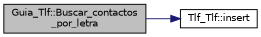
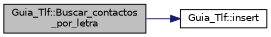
node "Tlf_Tlf::insert": label "Tlf_Tlf::insert" -> "Guia_Tlf::insert"
